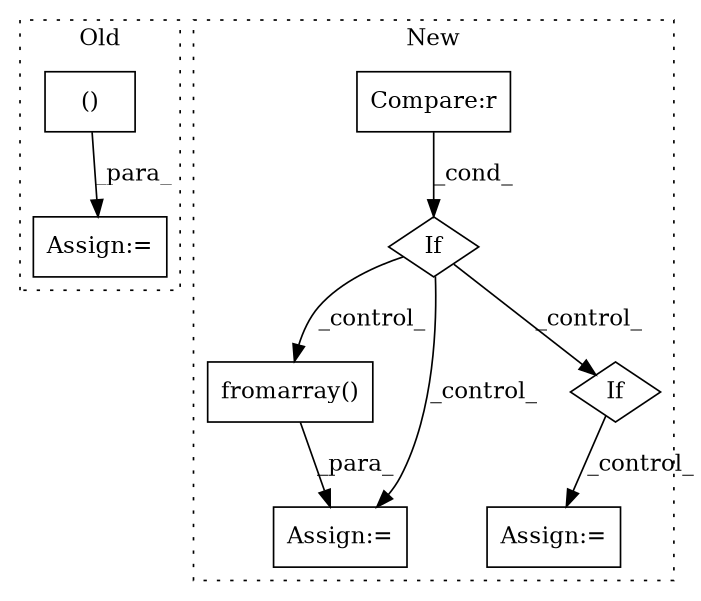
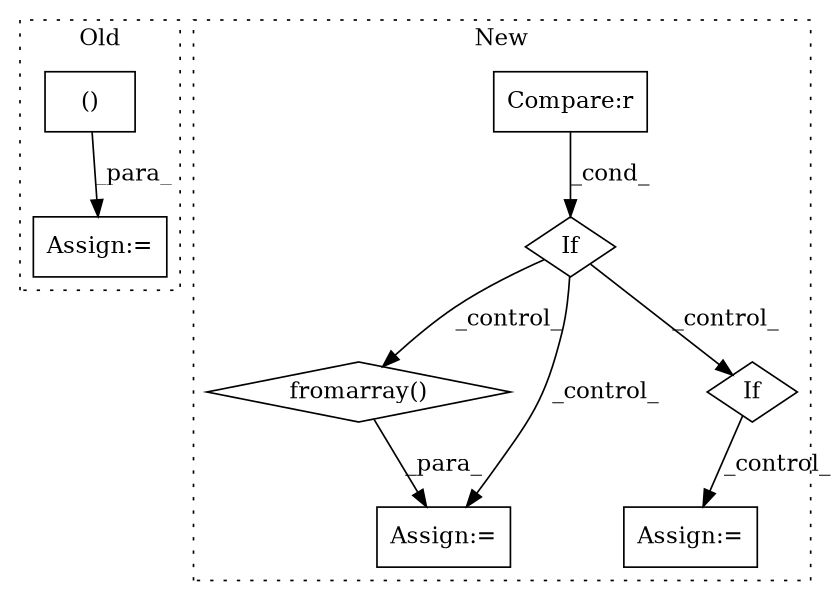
node "fromarray()": shape box -> diamond
